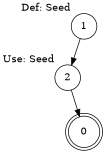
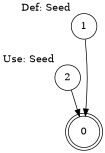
edge "1 Def: Seed" -> "2 Use: Seed": now "1 Def: Seed" -> "0"
